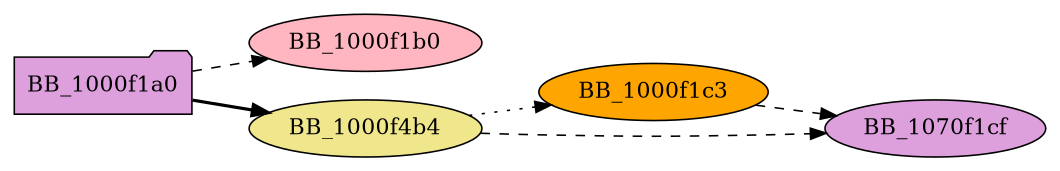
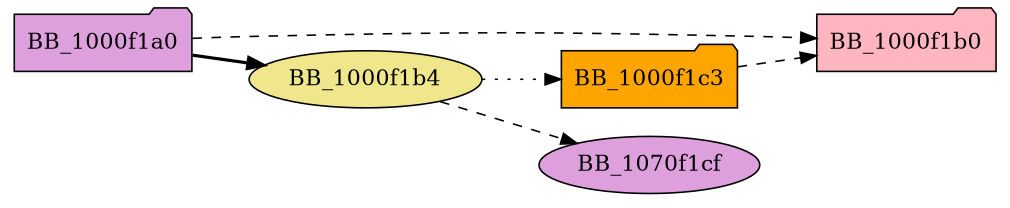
node "BB_1000f1b0": shape ellipse -> folder
node "BB_1000f1c3": shape ellipse -> folder
edge "BB_1000f1c3" -> "BB_1070f1cf": now "BB_1000f1c3" -> "BB_1000f1b0"
node "BB_1000f4b4": label "BB_1000f4b4" -> "BB_1000f1b4"
